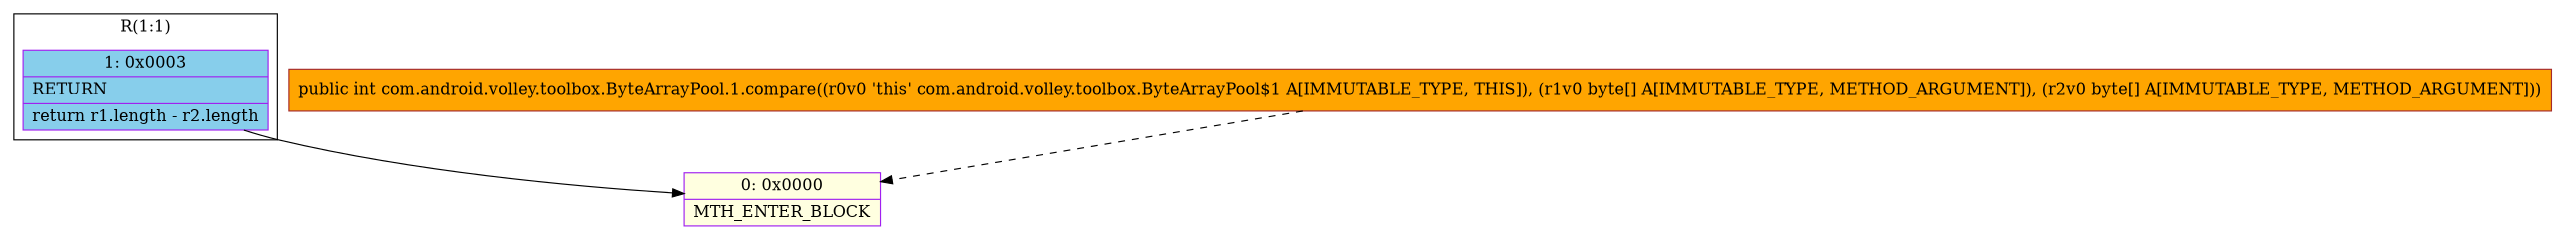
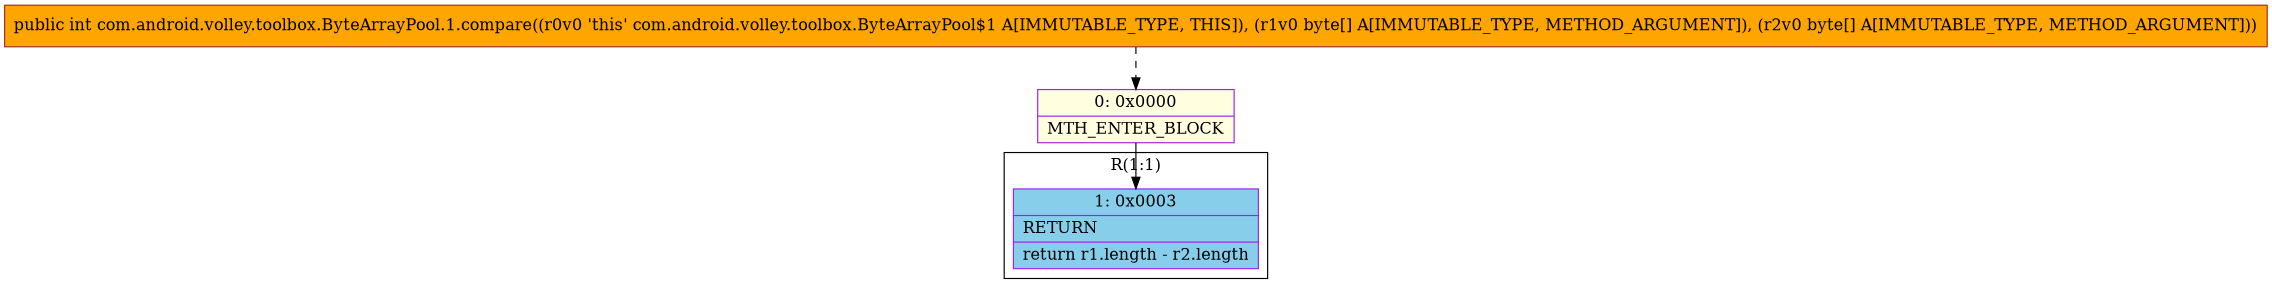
edge "1: 0x0003" -> "0: 0x0000": reversed
